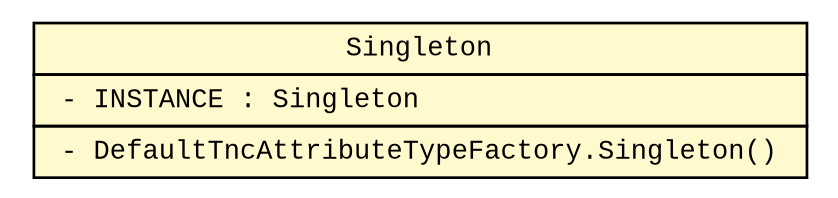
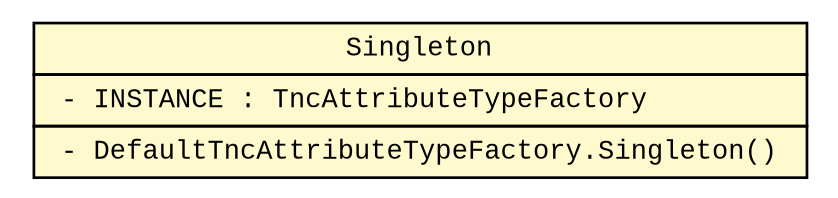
node "Singleton": text "- INSTANCE : Singleton" -> "- INSTANCE : TncAttributeTypeFactory"
